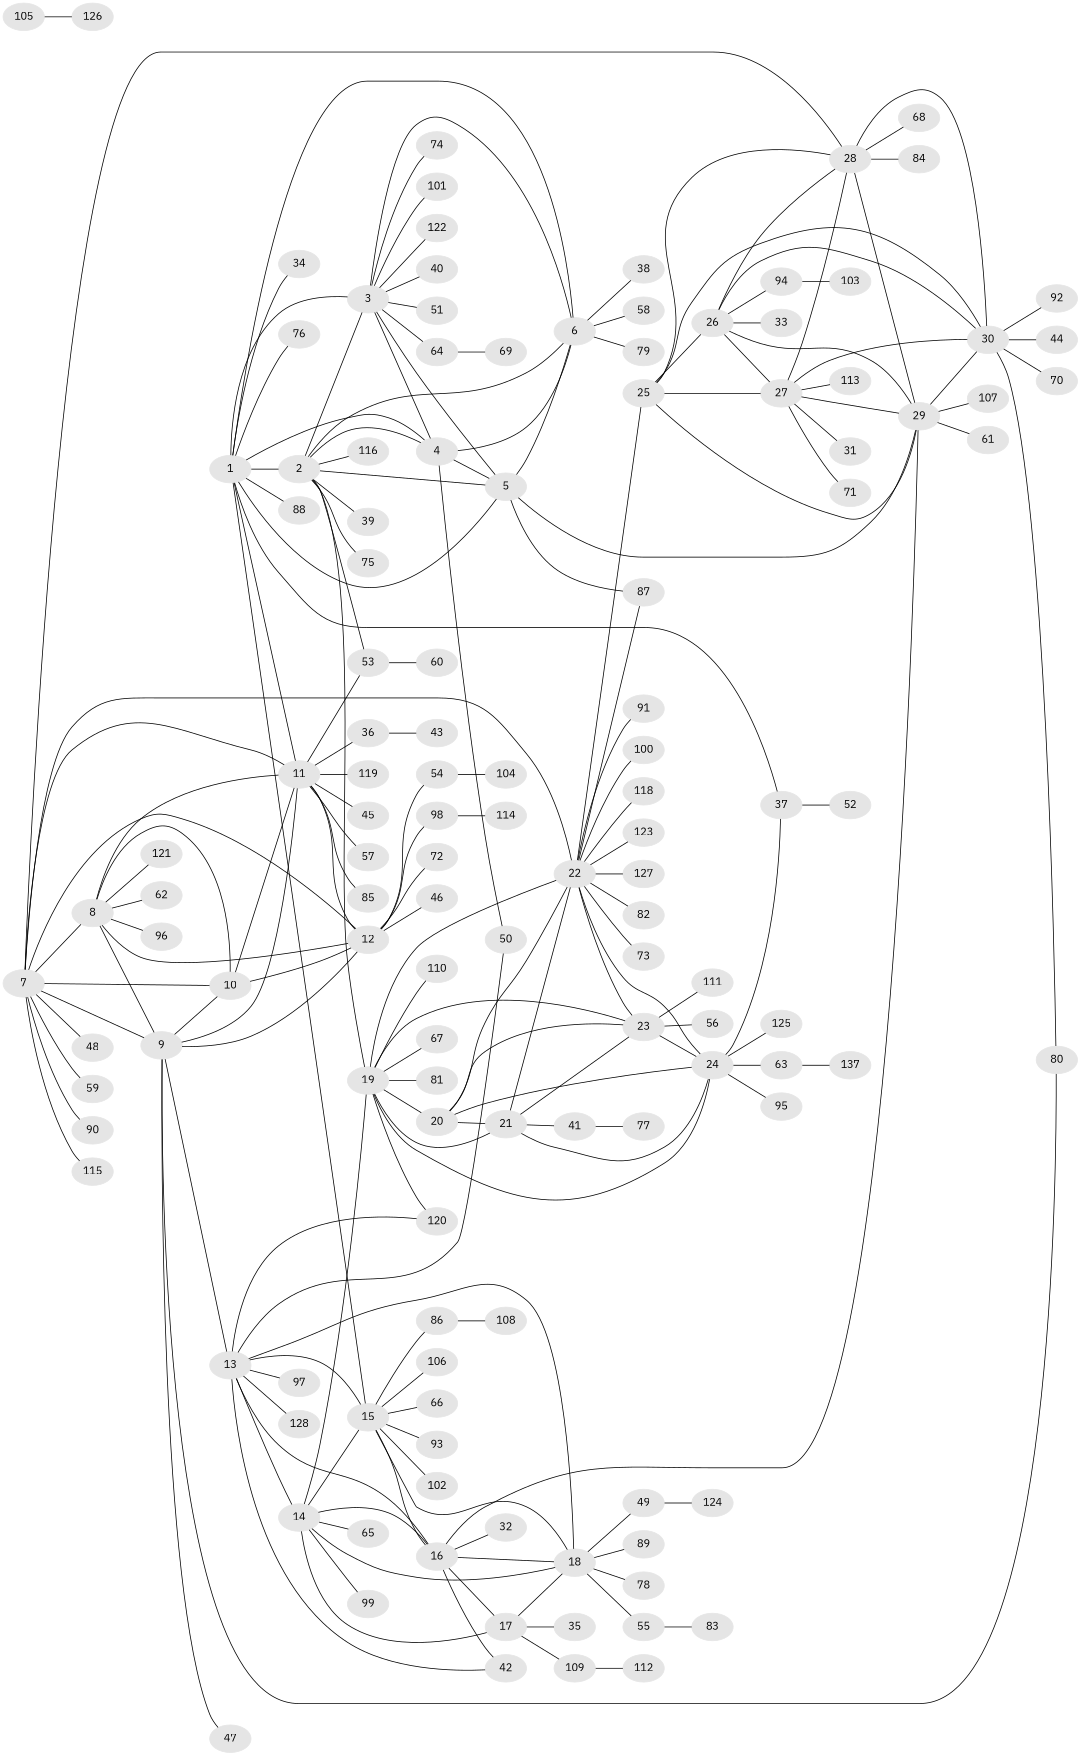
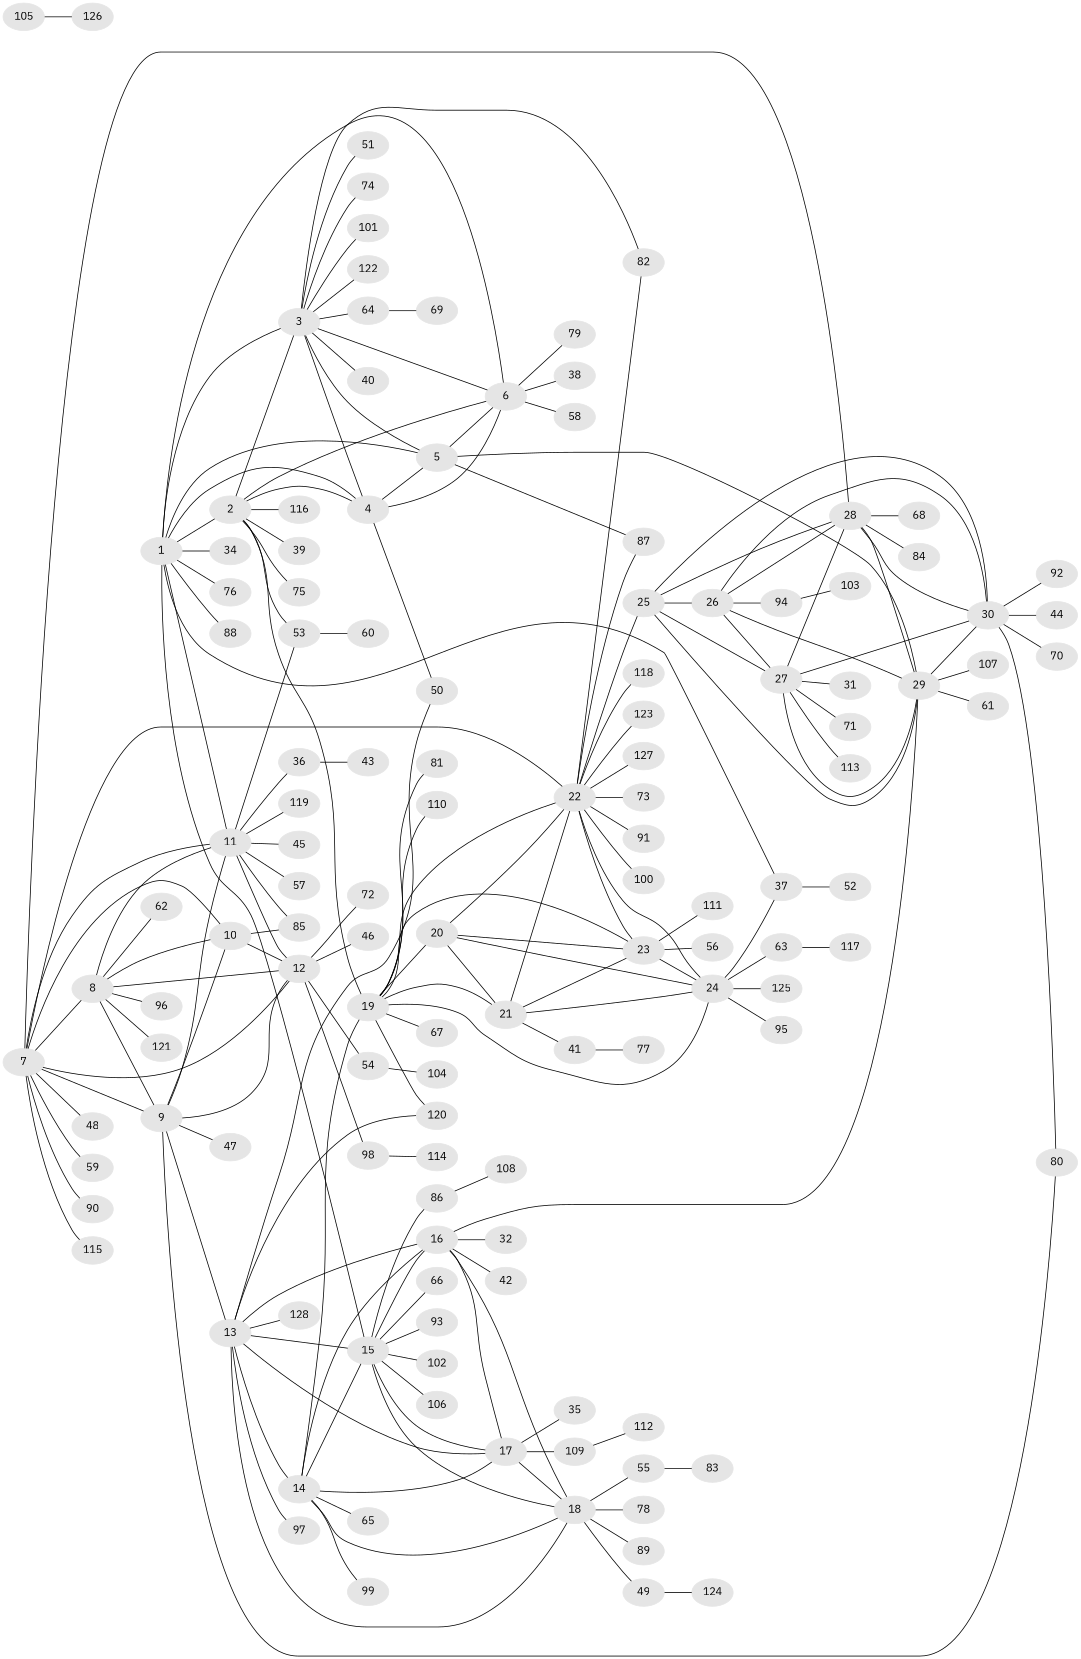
edge "82" -- "3": added
node "33": removed
edge "2" -- "5": removed
edge "11" -- "10": now "85" -- "10"
node "137": label "137" -> "117"
edge "15" -- "17": added
edge "13" -- "42": now "13" -- "17"
